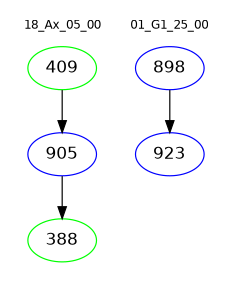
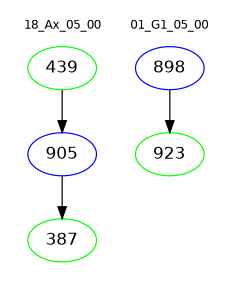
cluster "01_G1_25_00": label "01_G1_25_00" -> "01_G1_05_00"
node "409": label "409" -> "439"
node "923": color blue -> green
node "388": label "388" -> "387"
